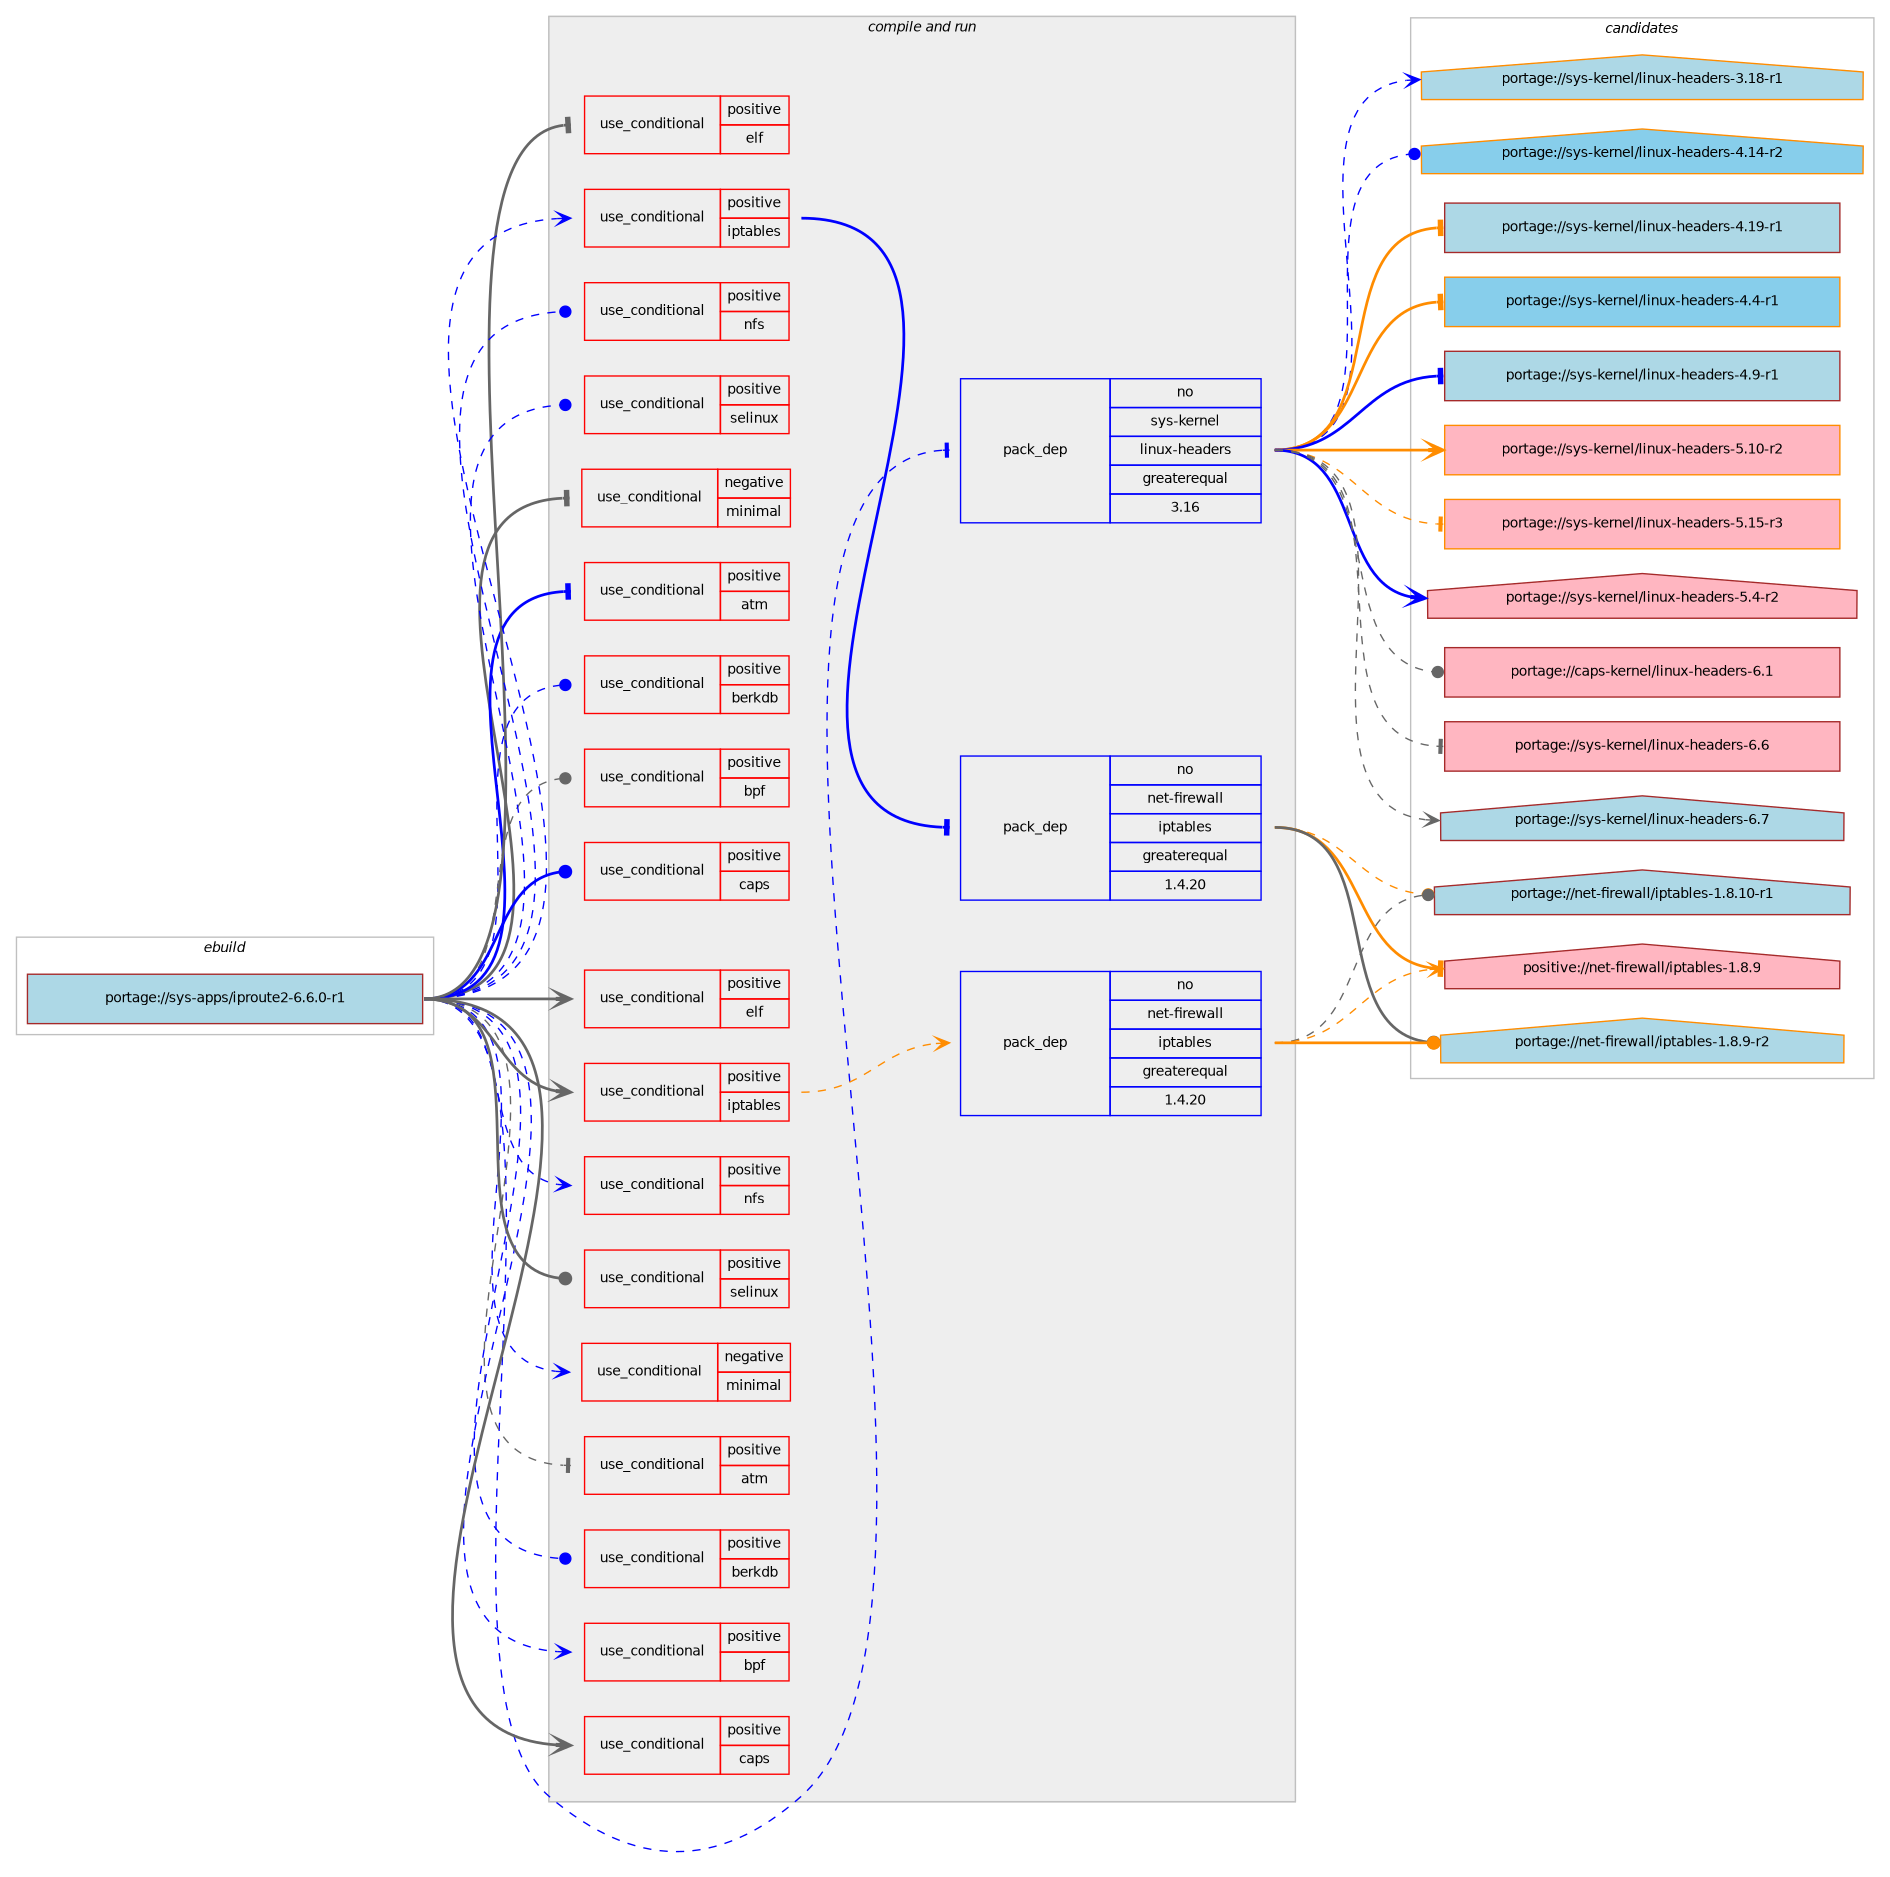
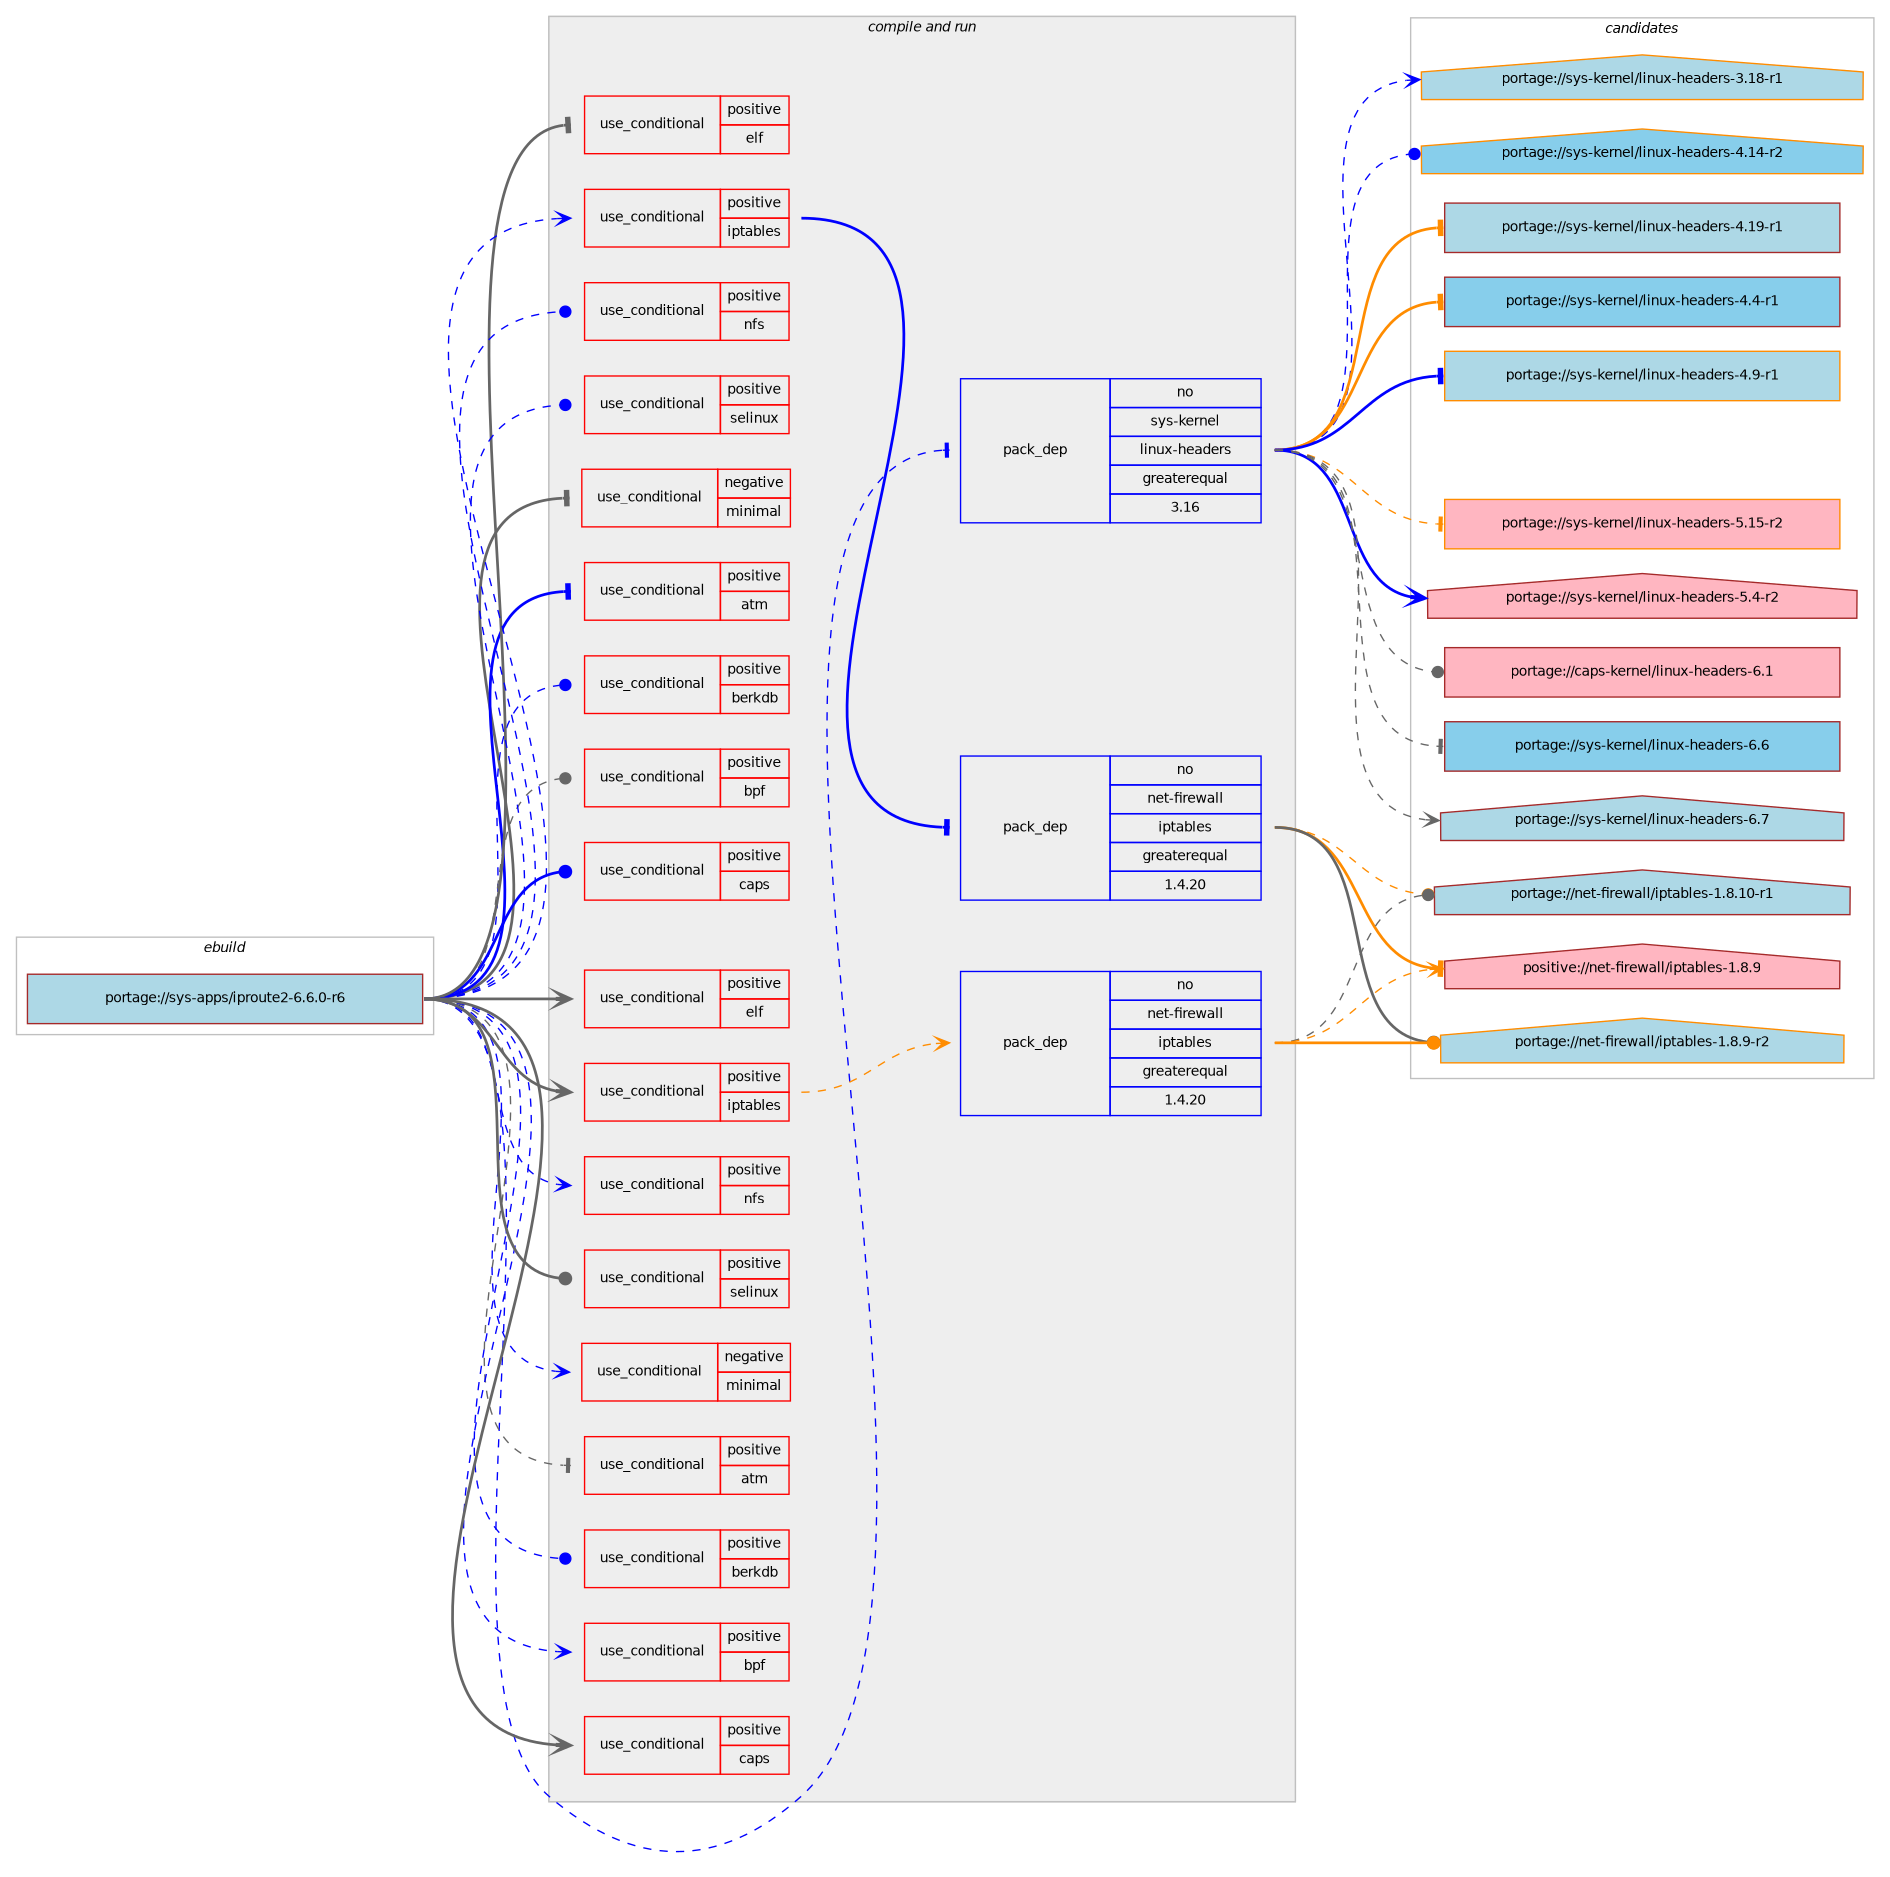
node "portage://sys-kernel/linux-headers-4.4-r1": color darkorange -> brown
node "portage://sys-kernel/linux-headers-4.9-r1": color brown -> darkorange
node "portage://sys-kernel/linux-headers-5.10-r2": removed
node "portage://sys-kernel/linux-headers-5.15-r3": label "portage://sys-kernel/linux-headers-5.15-r3" -> "portage://sys-kernel/linux-headers-5.15-r2"
node "portage://sys-kernel/linux-headers-6.6": fillcolor lightpink -> skyblue
node "portage://sys-apps/iproute2-6.6.0-r1": label "portage://sys-apps/iproute2-6.6.0-r1" -> "portage://sys-apps/iproute2-6.6.0-r6"
